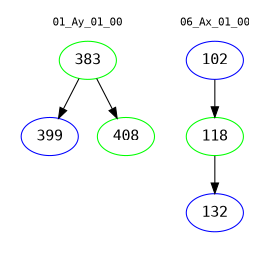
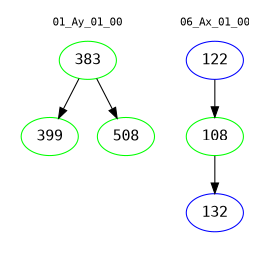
node "102": label "102" -> "122"
node "399": color blue -> green
node "408": label "408" -> "508"
node "118": label "118" -> "108"
